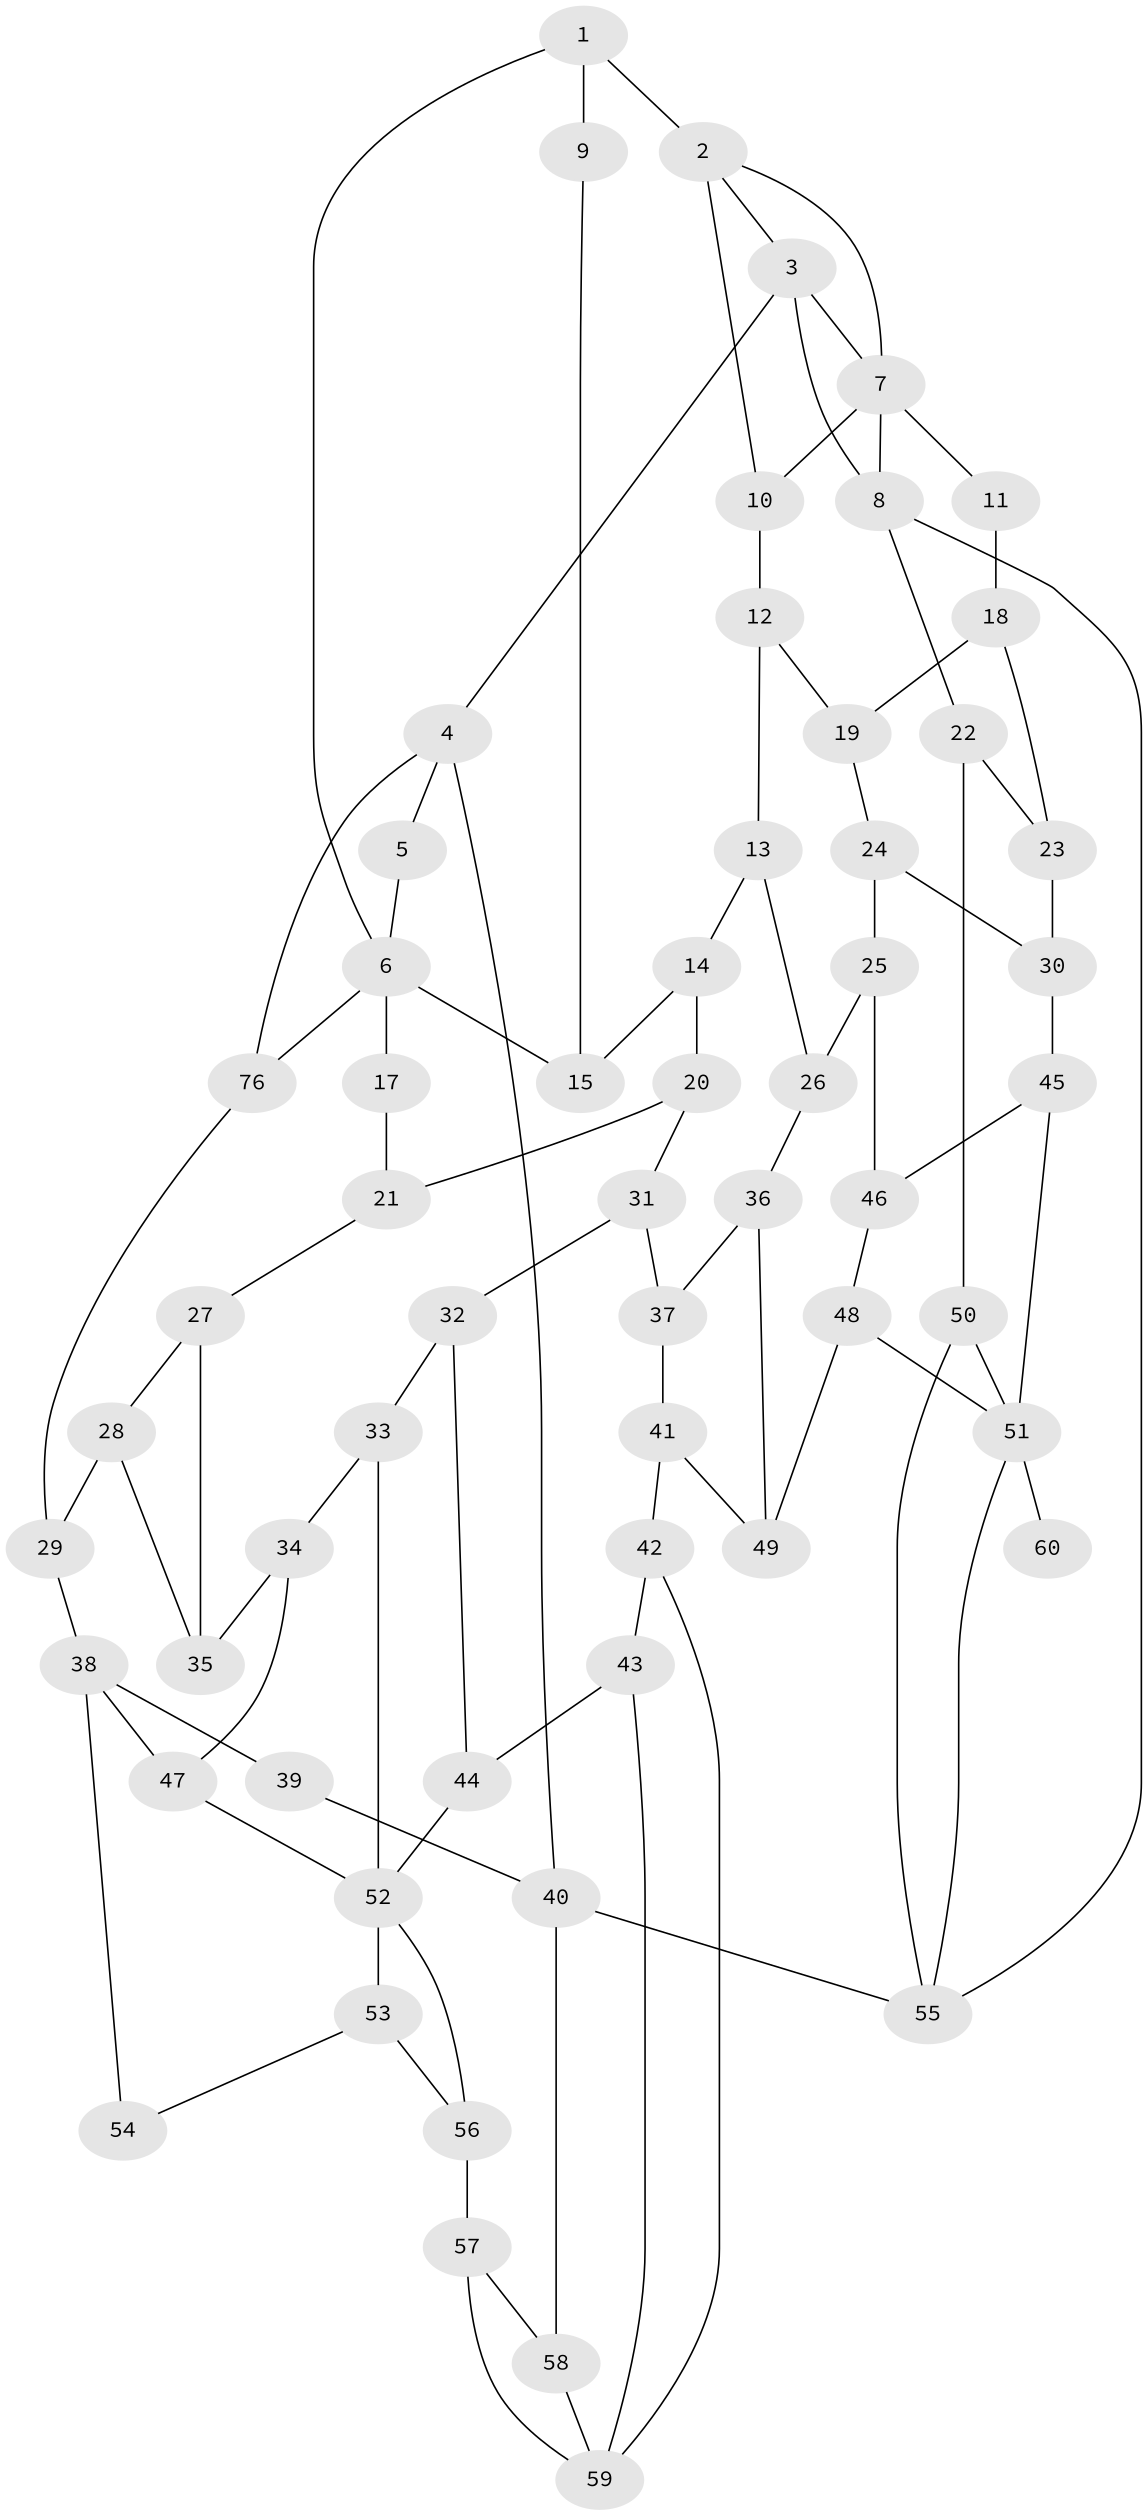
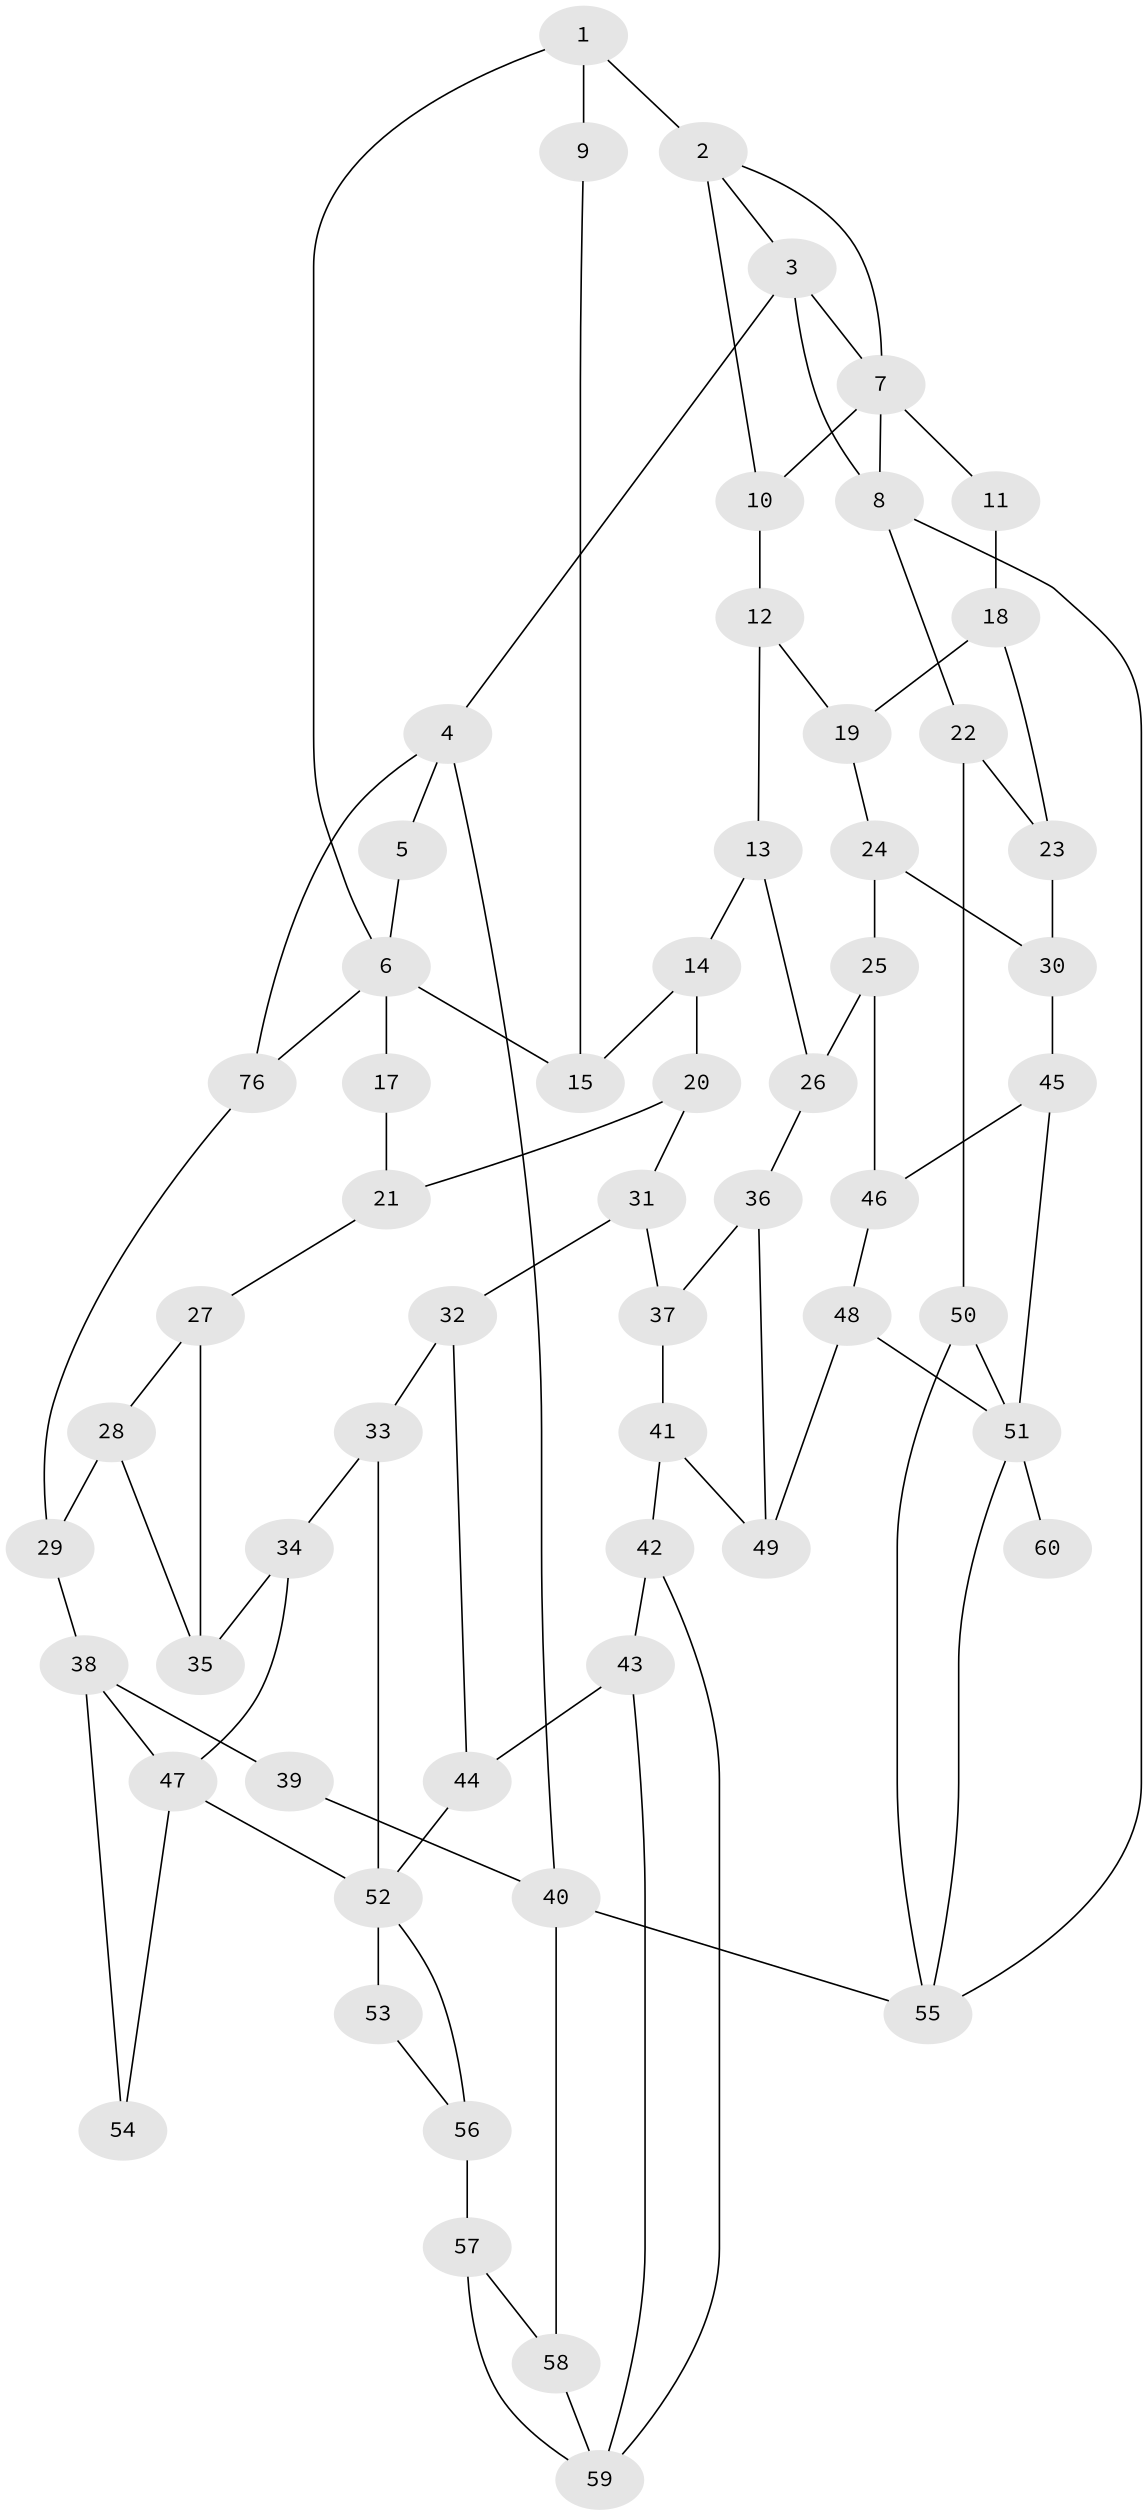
edge "53" -- "54": now "47" -- "54"
